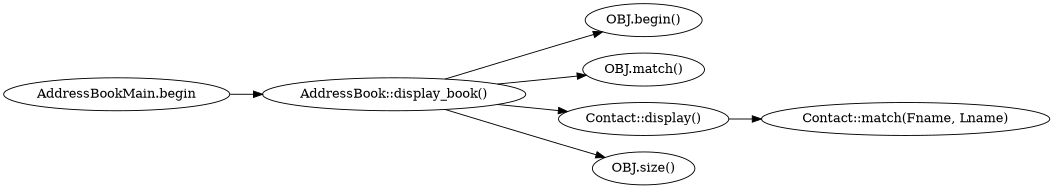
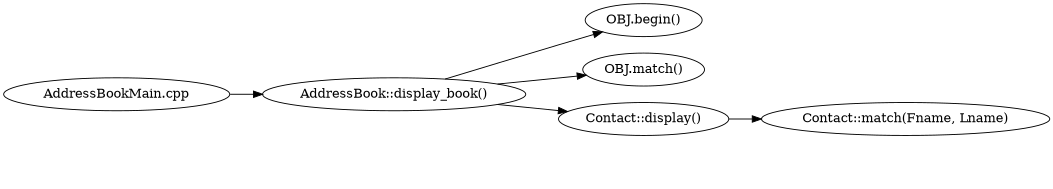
node "AddressBookMain.begin": label "AddressBookMain.begin" -> "AddressBookMain.cpp"
node "OBJ.size()": removed
